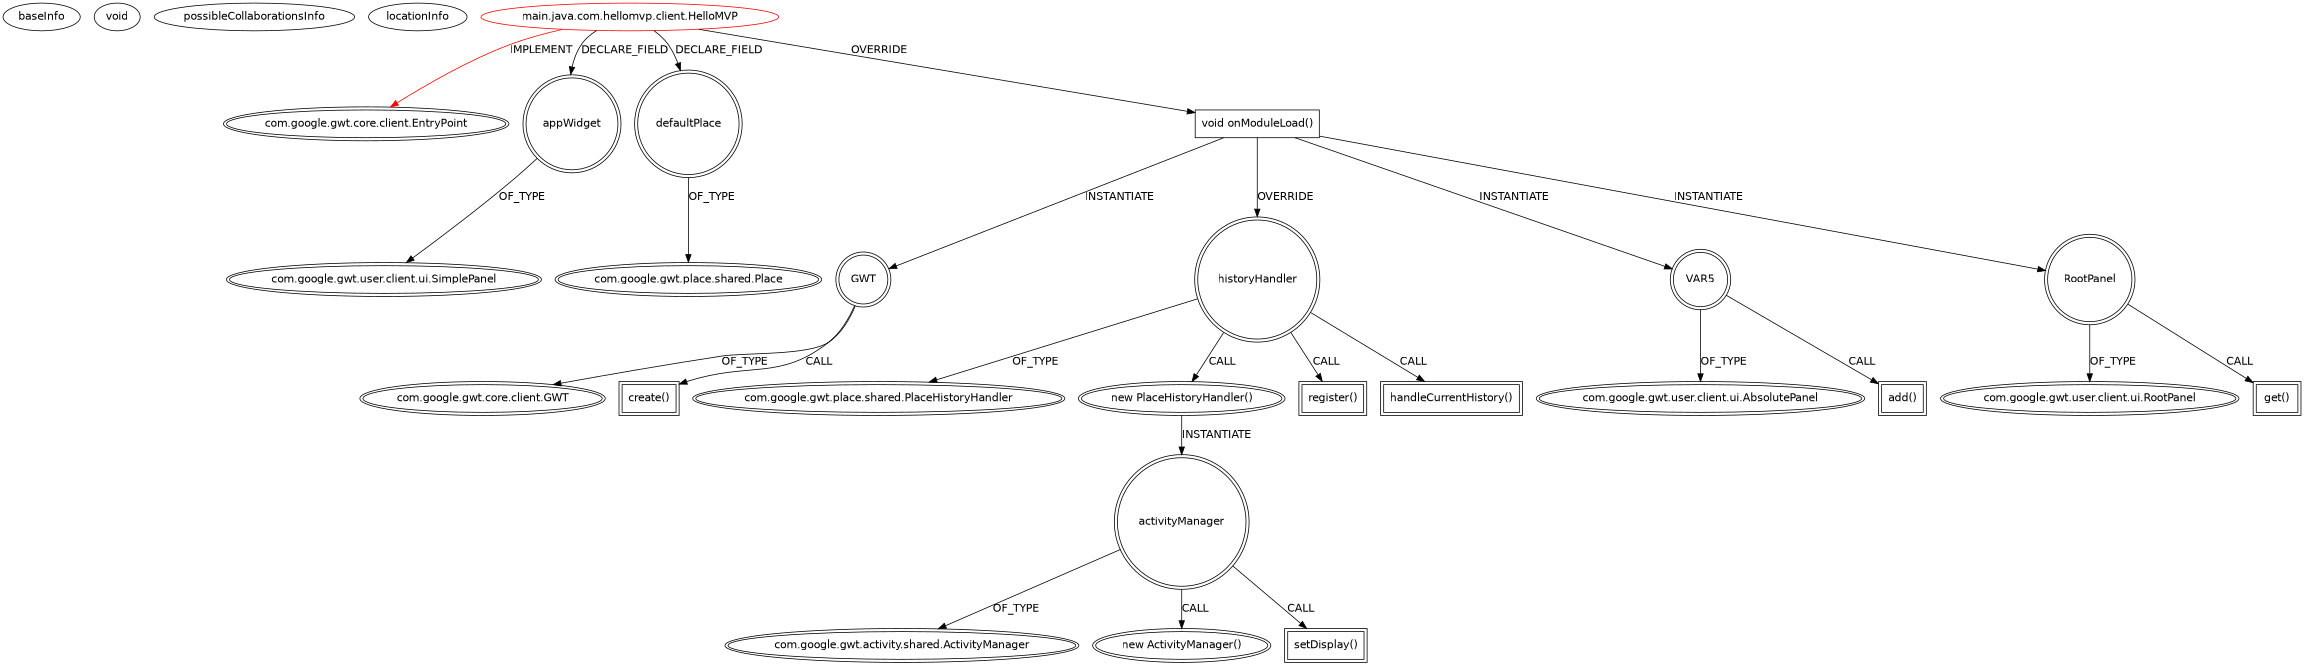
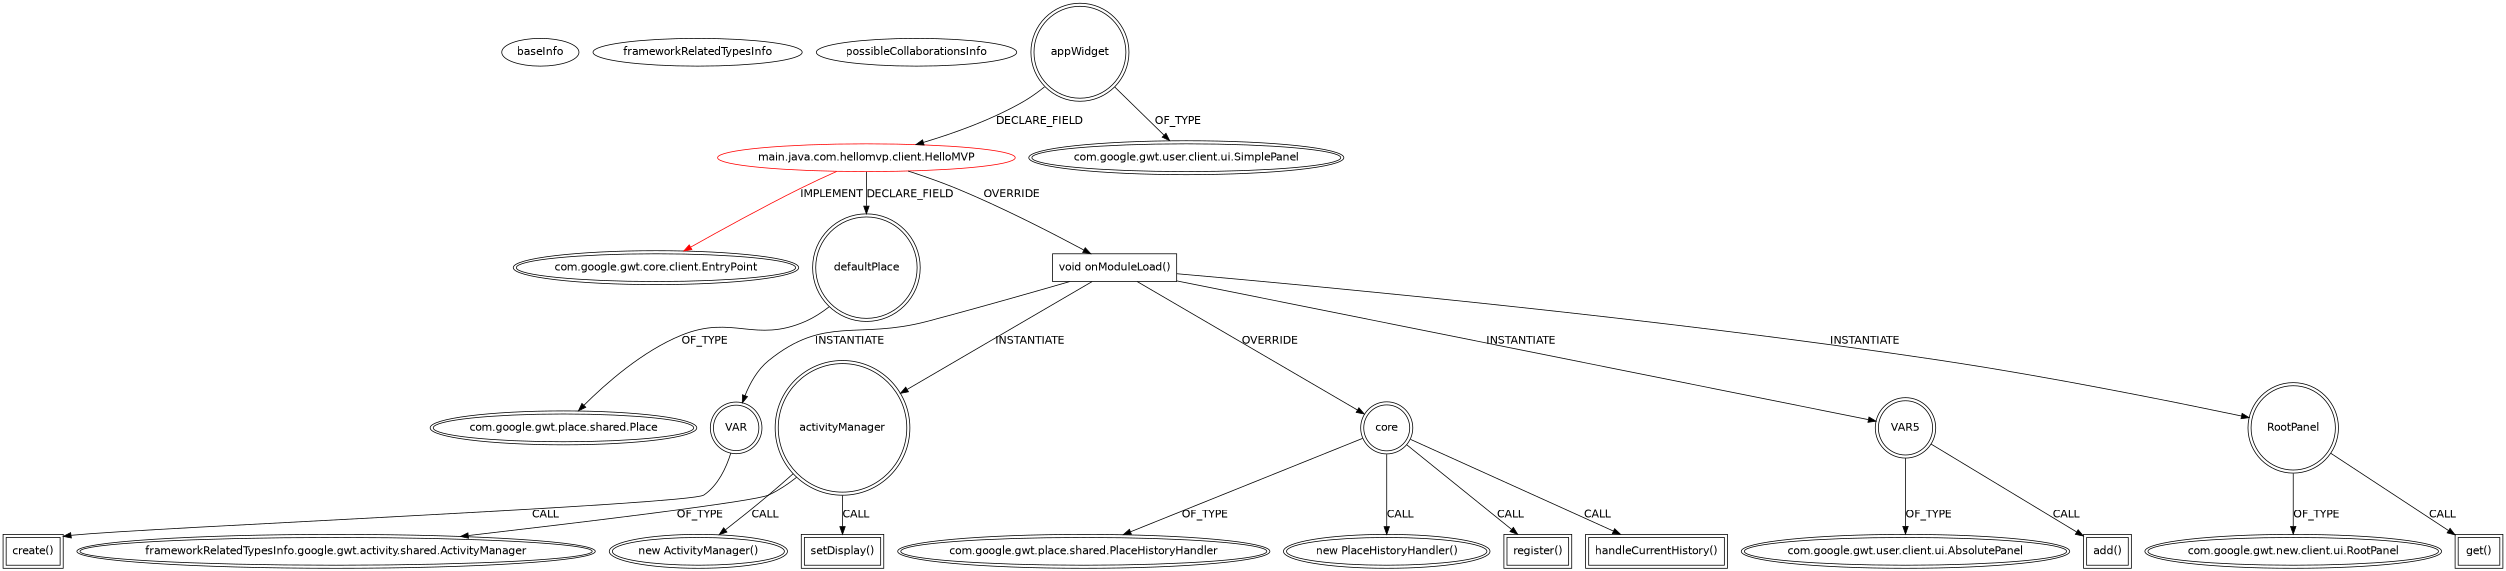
node "void": label "void" -> "frameworkRelatedTypesInfo"
node "locationInfo": removed
edge "main.java.com.hellomvp.client.HelloMVP" -> "appWidget": reversed
node "GWT": label "GWT" -> "VAR"
node "historyHandler": label "historyHandler" -> "core"
node "com.google.gwt.core.client.GWT": removed
node "com.google.gwt.user.client.ui.RootPanel": label "com.google.gwt.user.client.ui.RootPanel" -> "com.google.gwt.new.client.ui.RootPanel"
edge "new PlaceHistoryHandler()" -> "activityManager": now "void onModuleLoad()" -> "activityManager"
node "com.google.gwt.activity.shared.ActivityManager": label "com.google.gwt.activity.shared.ActivityManager" -> "frameworkRelatedTypesInfo.google.gwt.activity.shared.ActivityManager"
